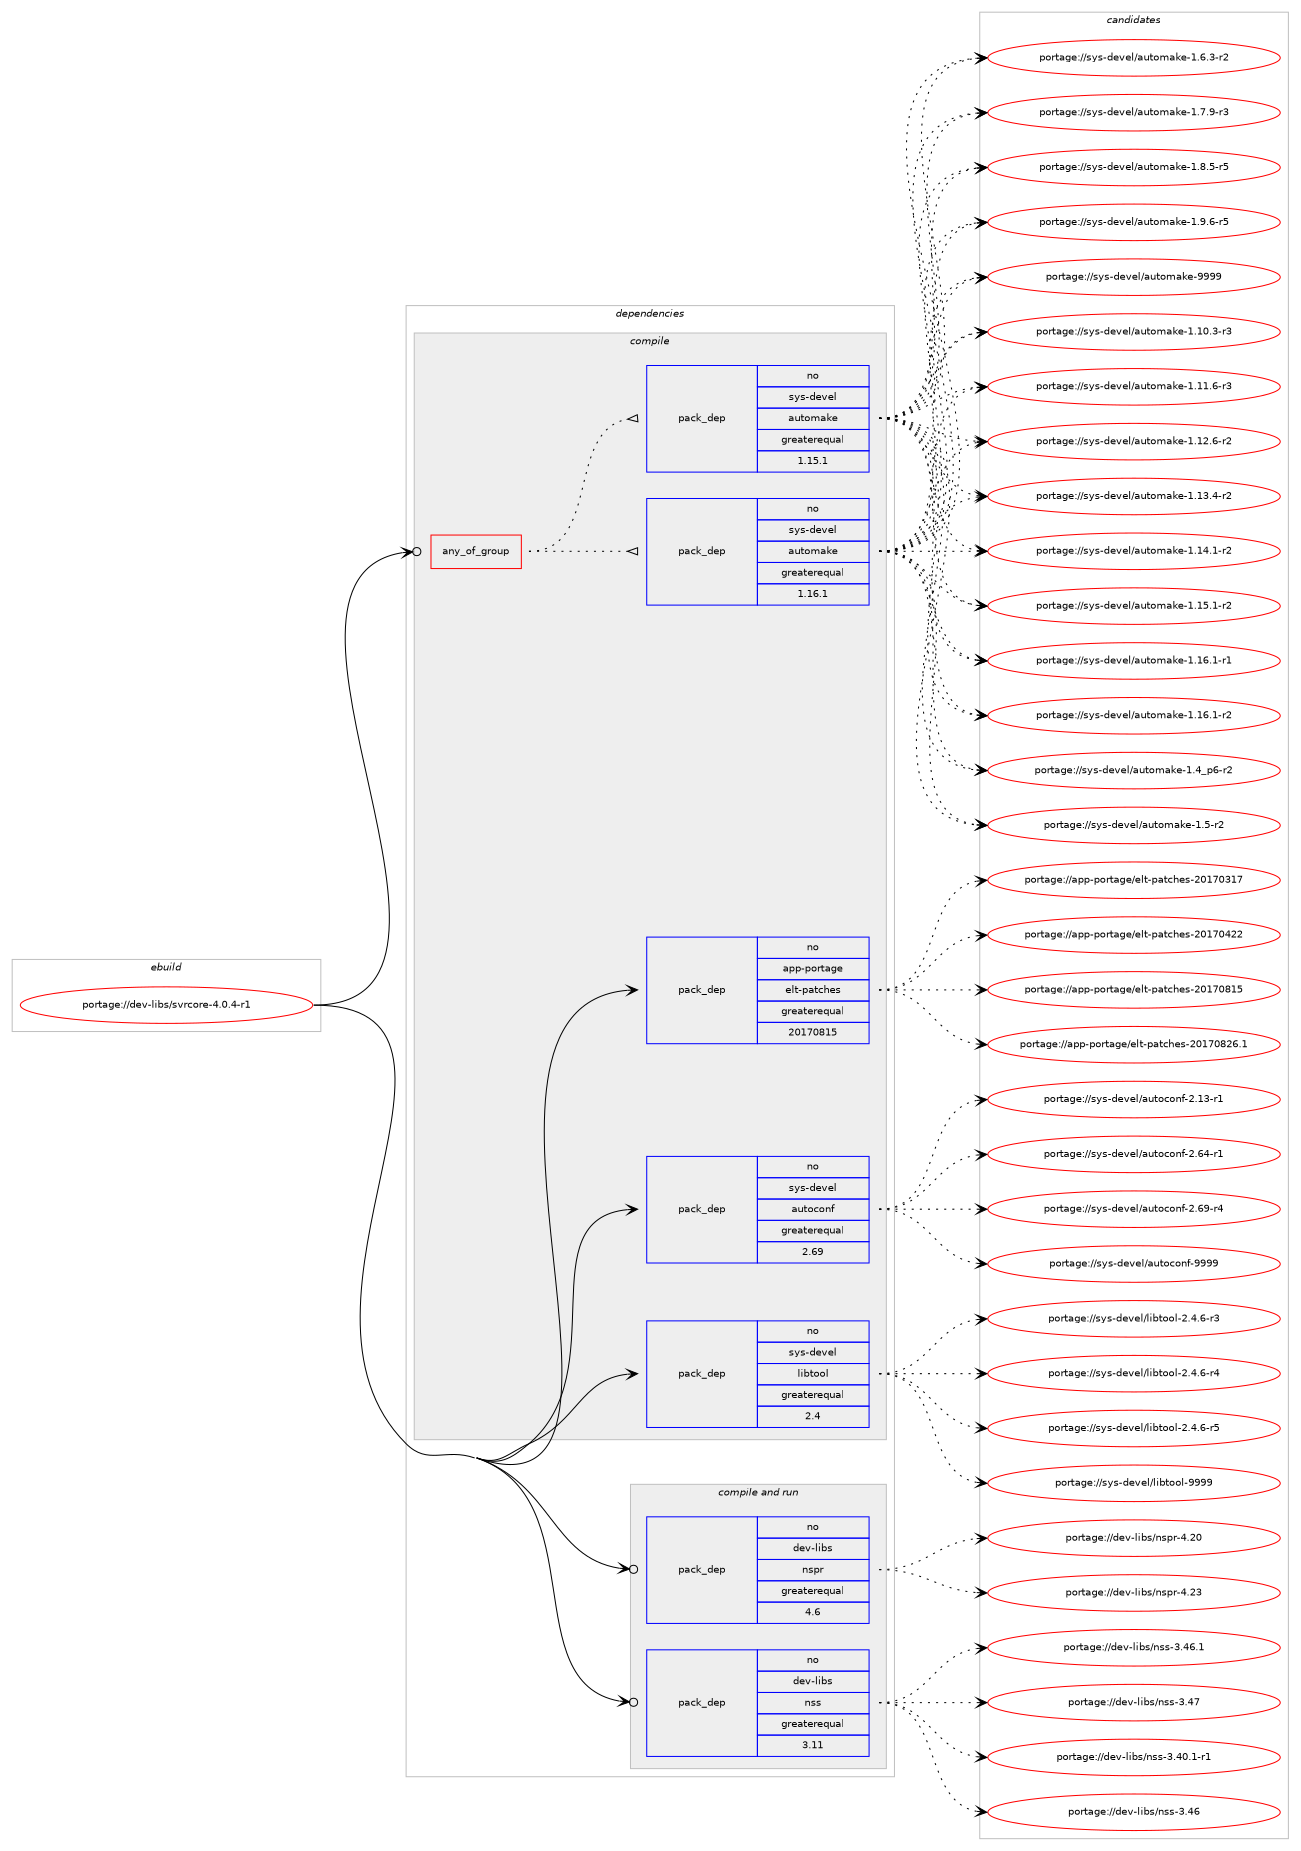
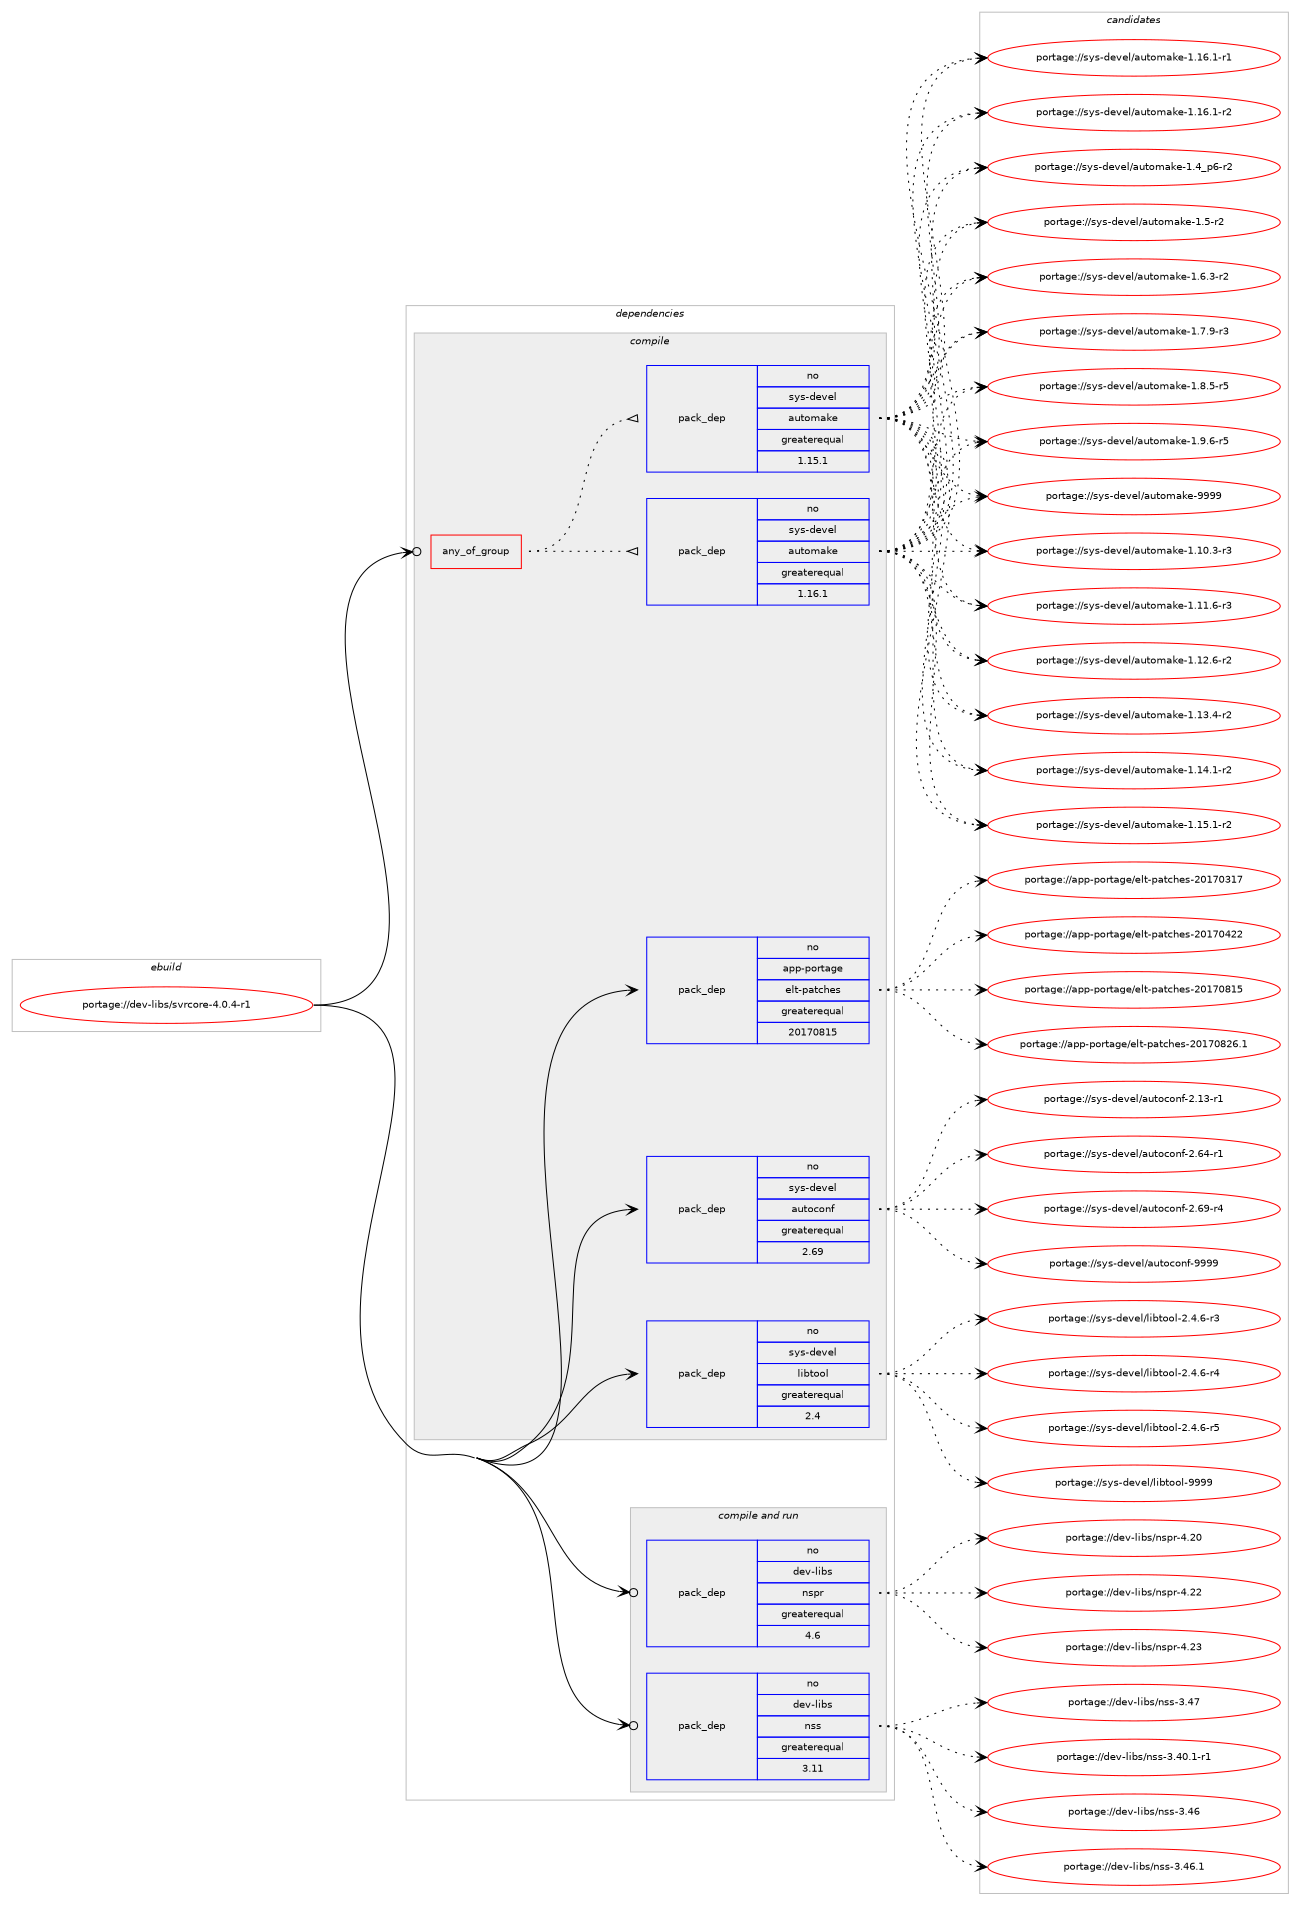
node "portage://dev-libs/nspr-4.22": added
